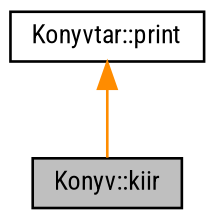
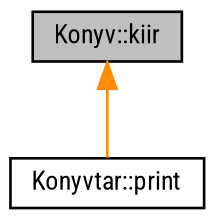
edge "Konyv::kiir" -> "Konyvtar::print": reversed
